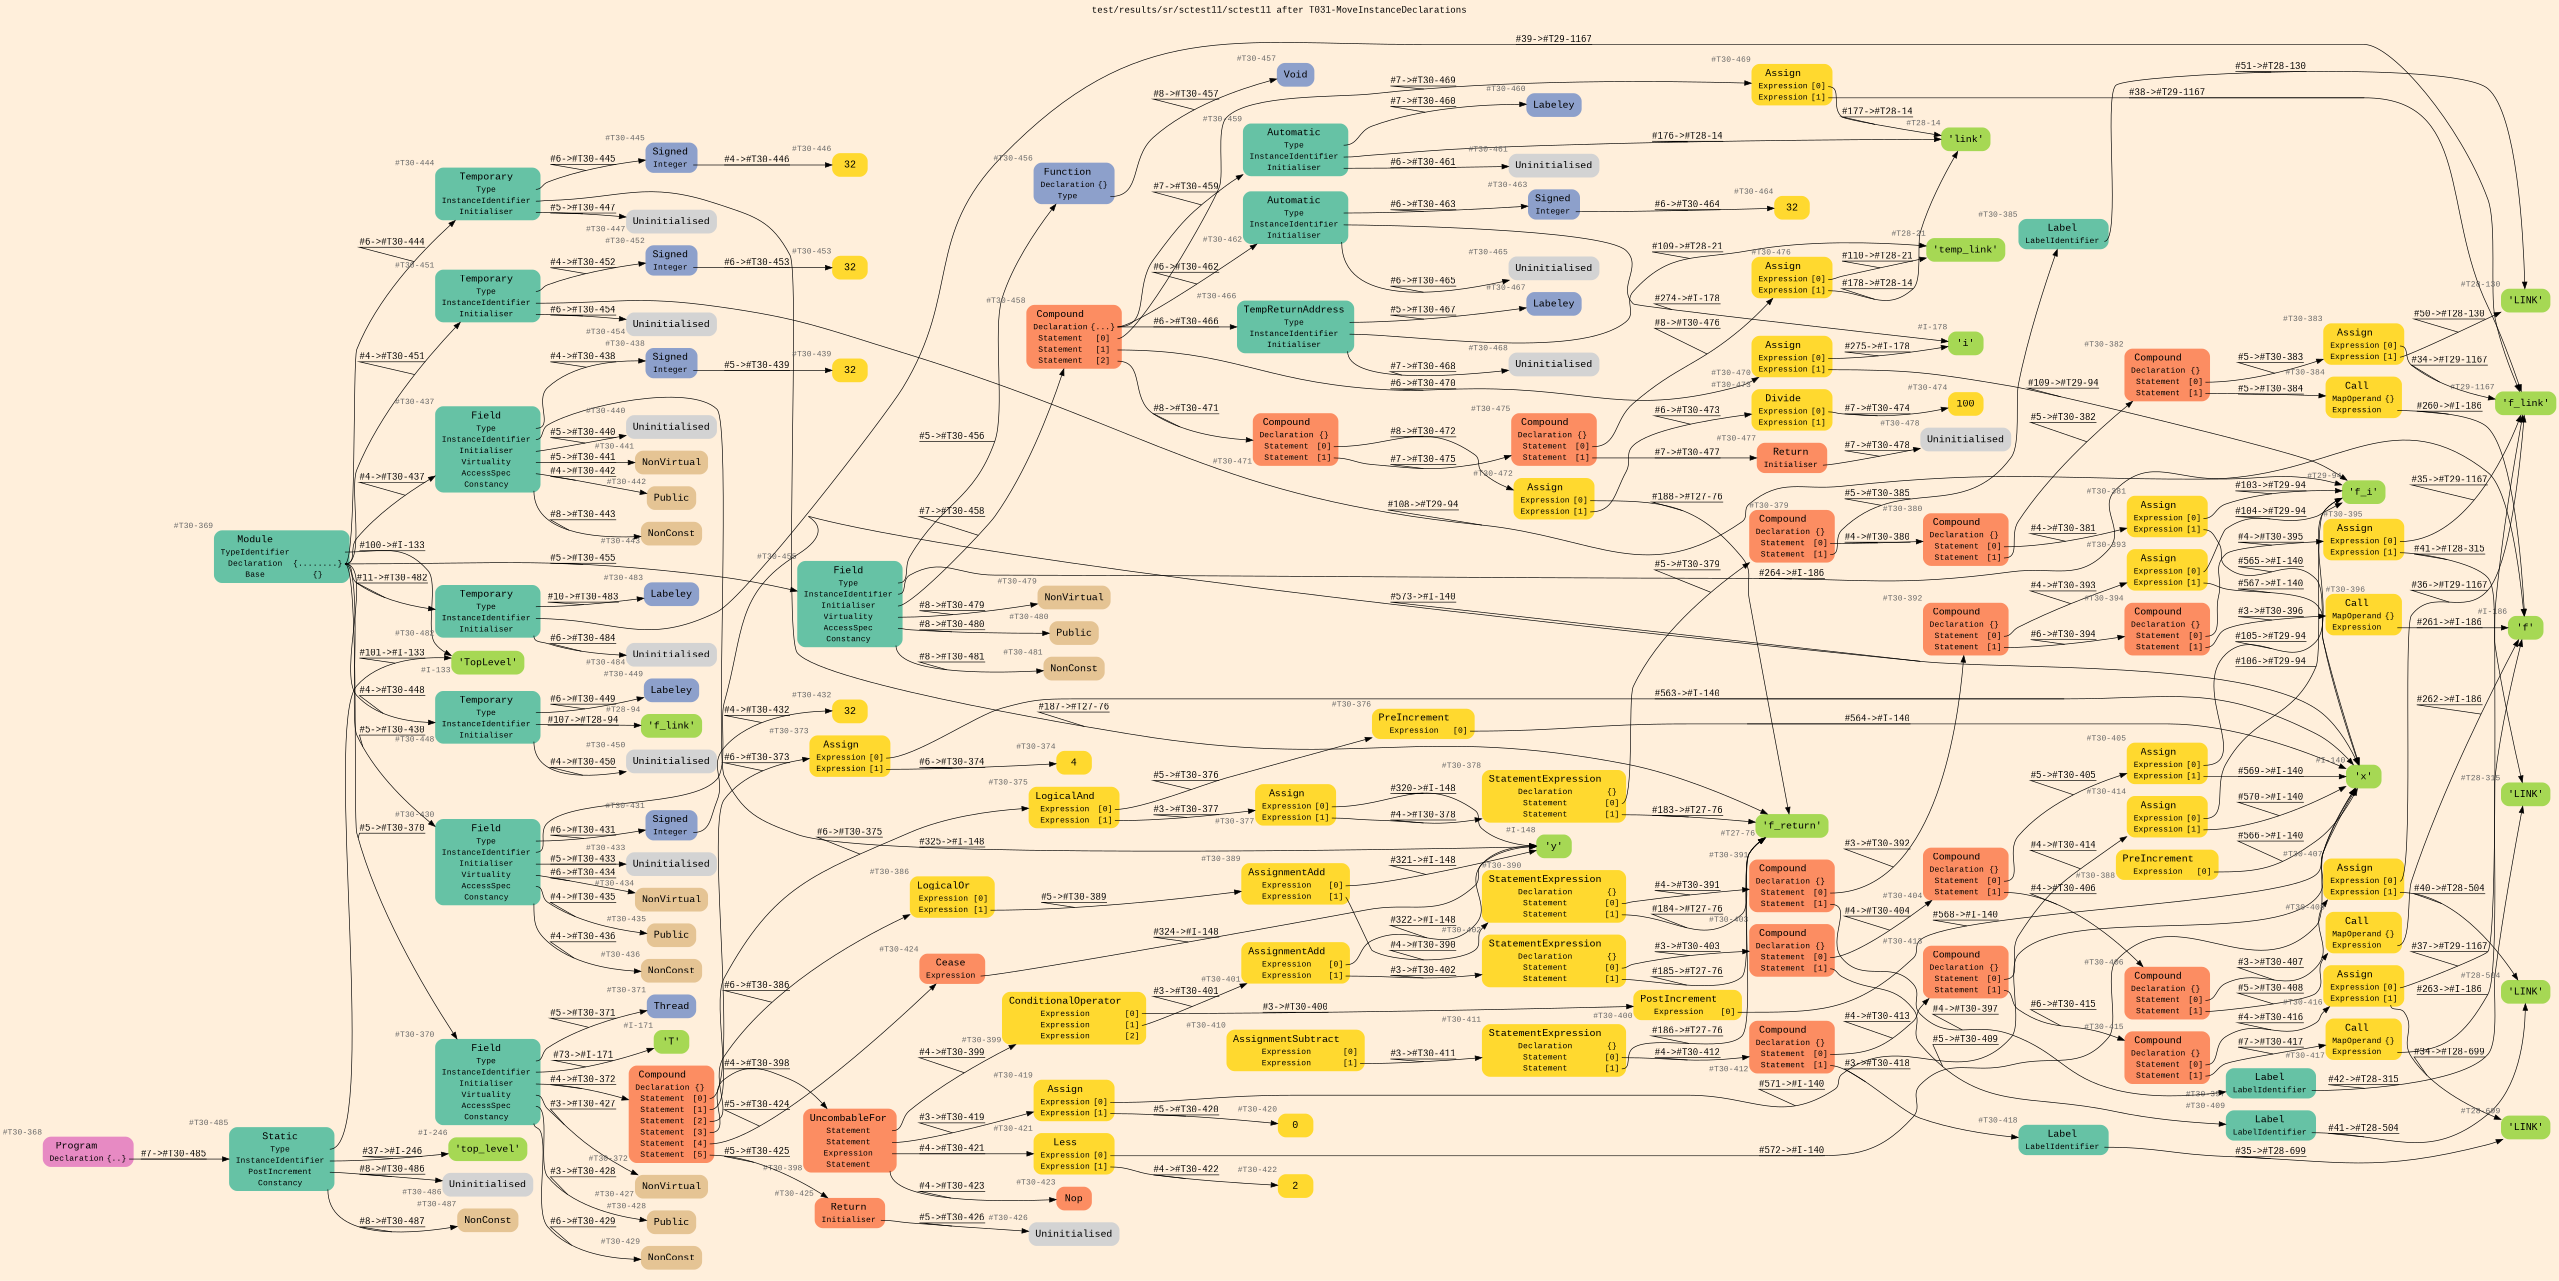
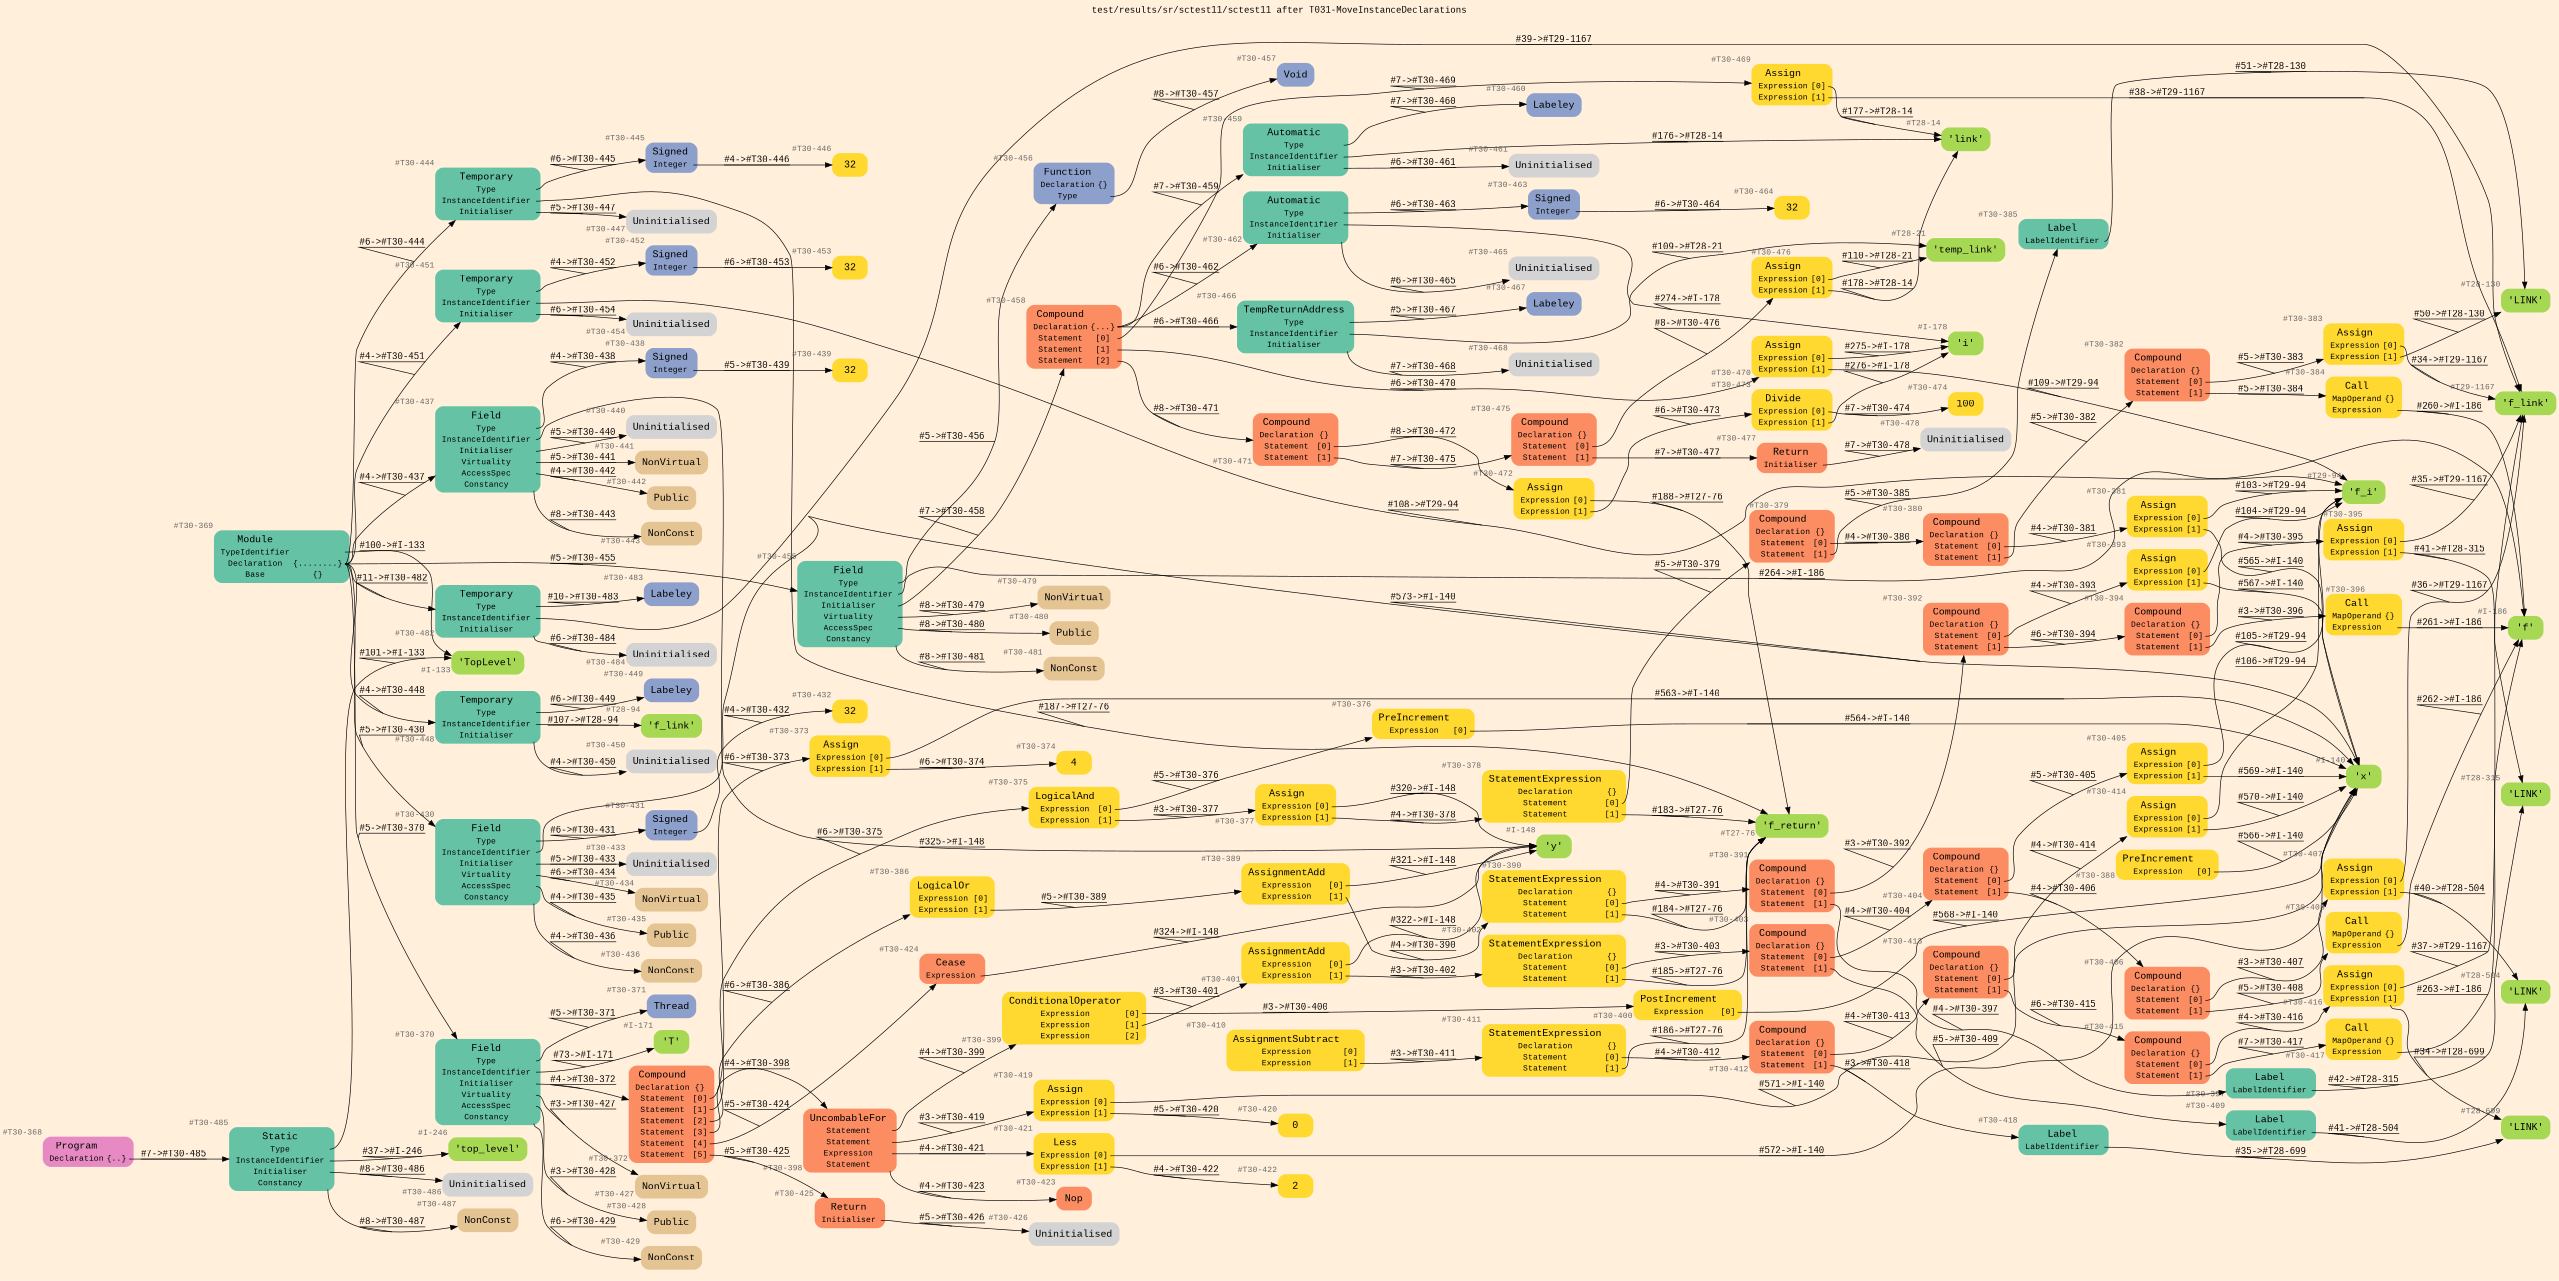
edge "Divide" -> "'i'": added, label "#276->#I-178"
node "Static": text "PostIncrement" -> "Initialiser"
